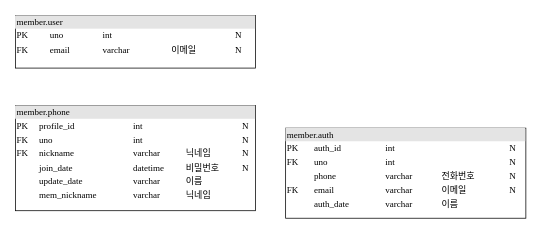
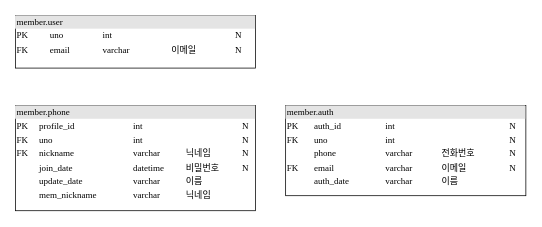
node "member.auth PK auth_id int N FK uno int N phone varchar 전화번호 N FK email varchar 이메일 N auth_date varchar 이름": moved (405, 173) -> (405, 150)
